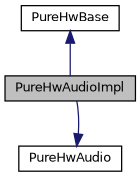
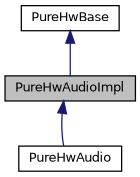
edge "PureHwAudioImpl" -> "PureHwAudio": reversed
